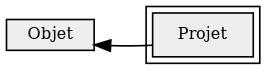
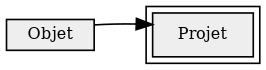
edge "Projet" -> "Objet": reversed
